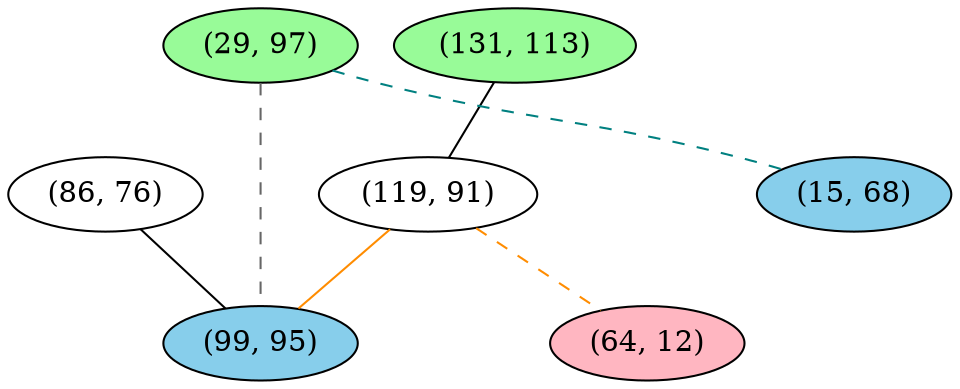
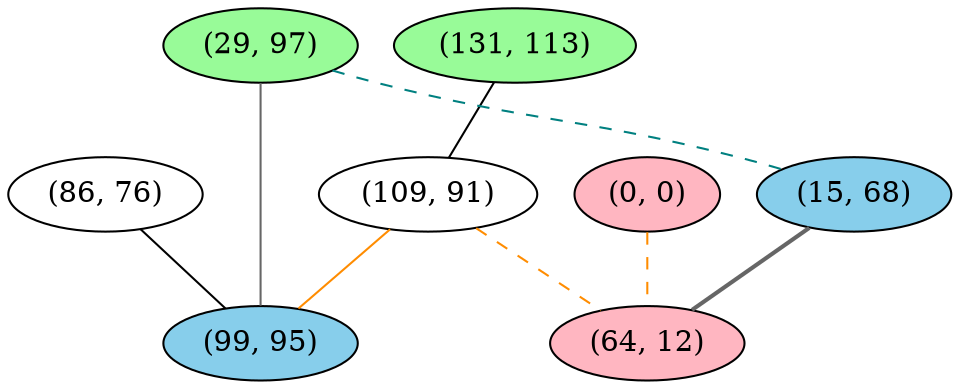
edge "(29, 97)" -- "(99, 95)": style dashed -> solid
node "(119, 91)": label "(119, 91)" -> "(109, 91)"
node "(0, 0)": added
edge "(15, 68)" -- "(64, 12)": added
